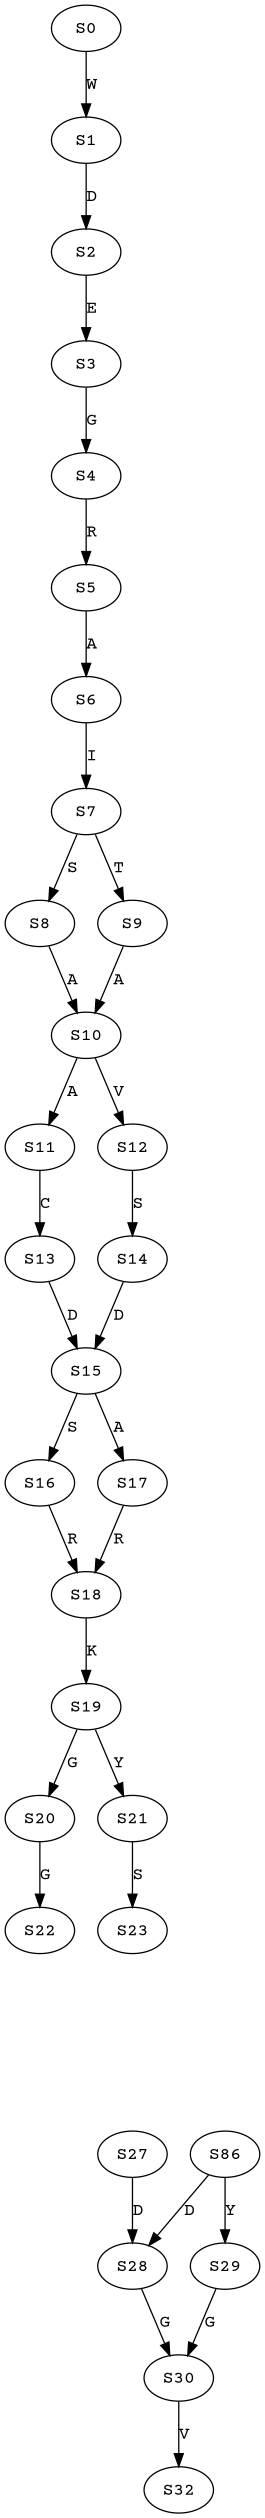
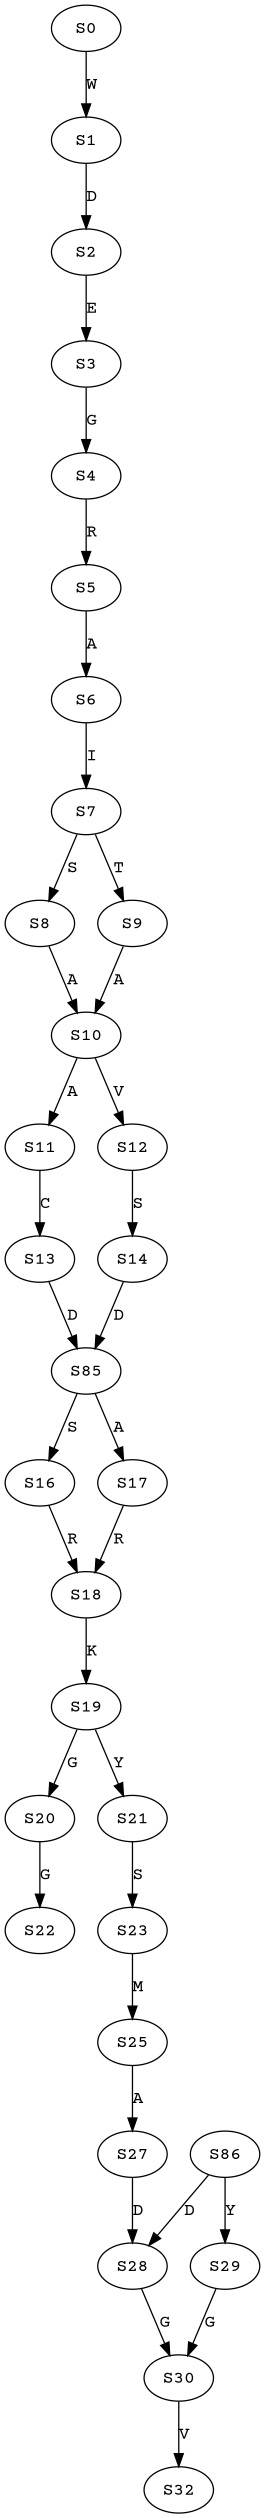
node "S15": label "S15" -> "S85"
node "S25": added
